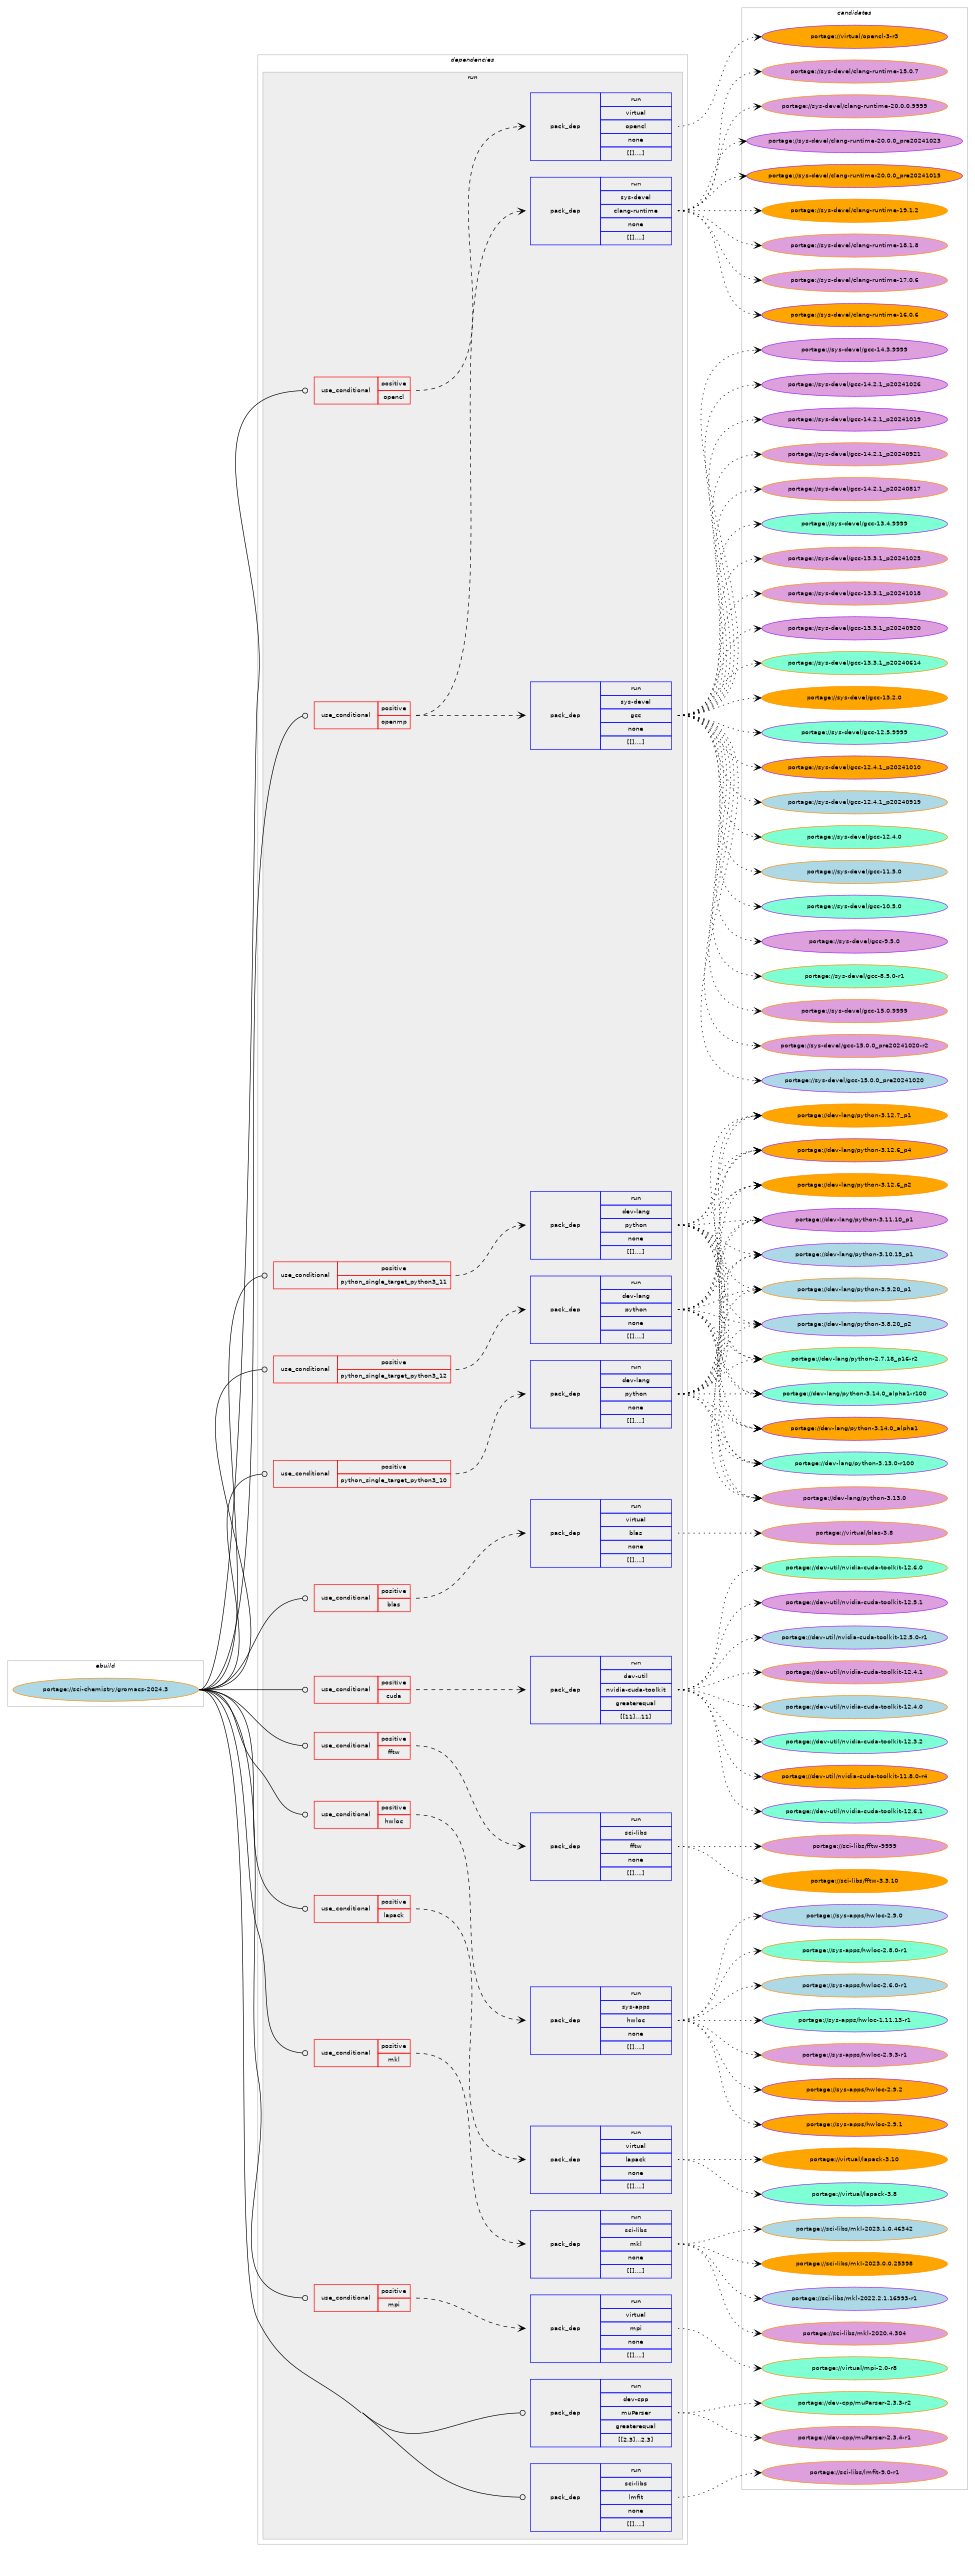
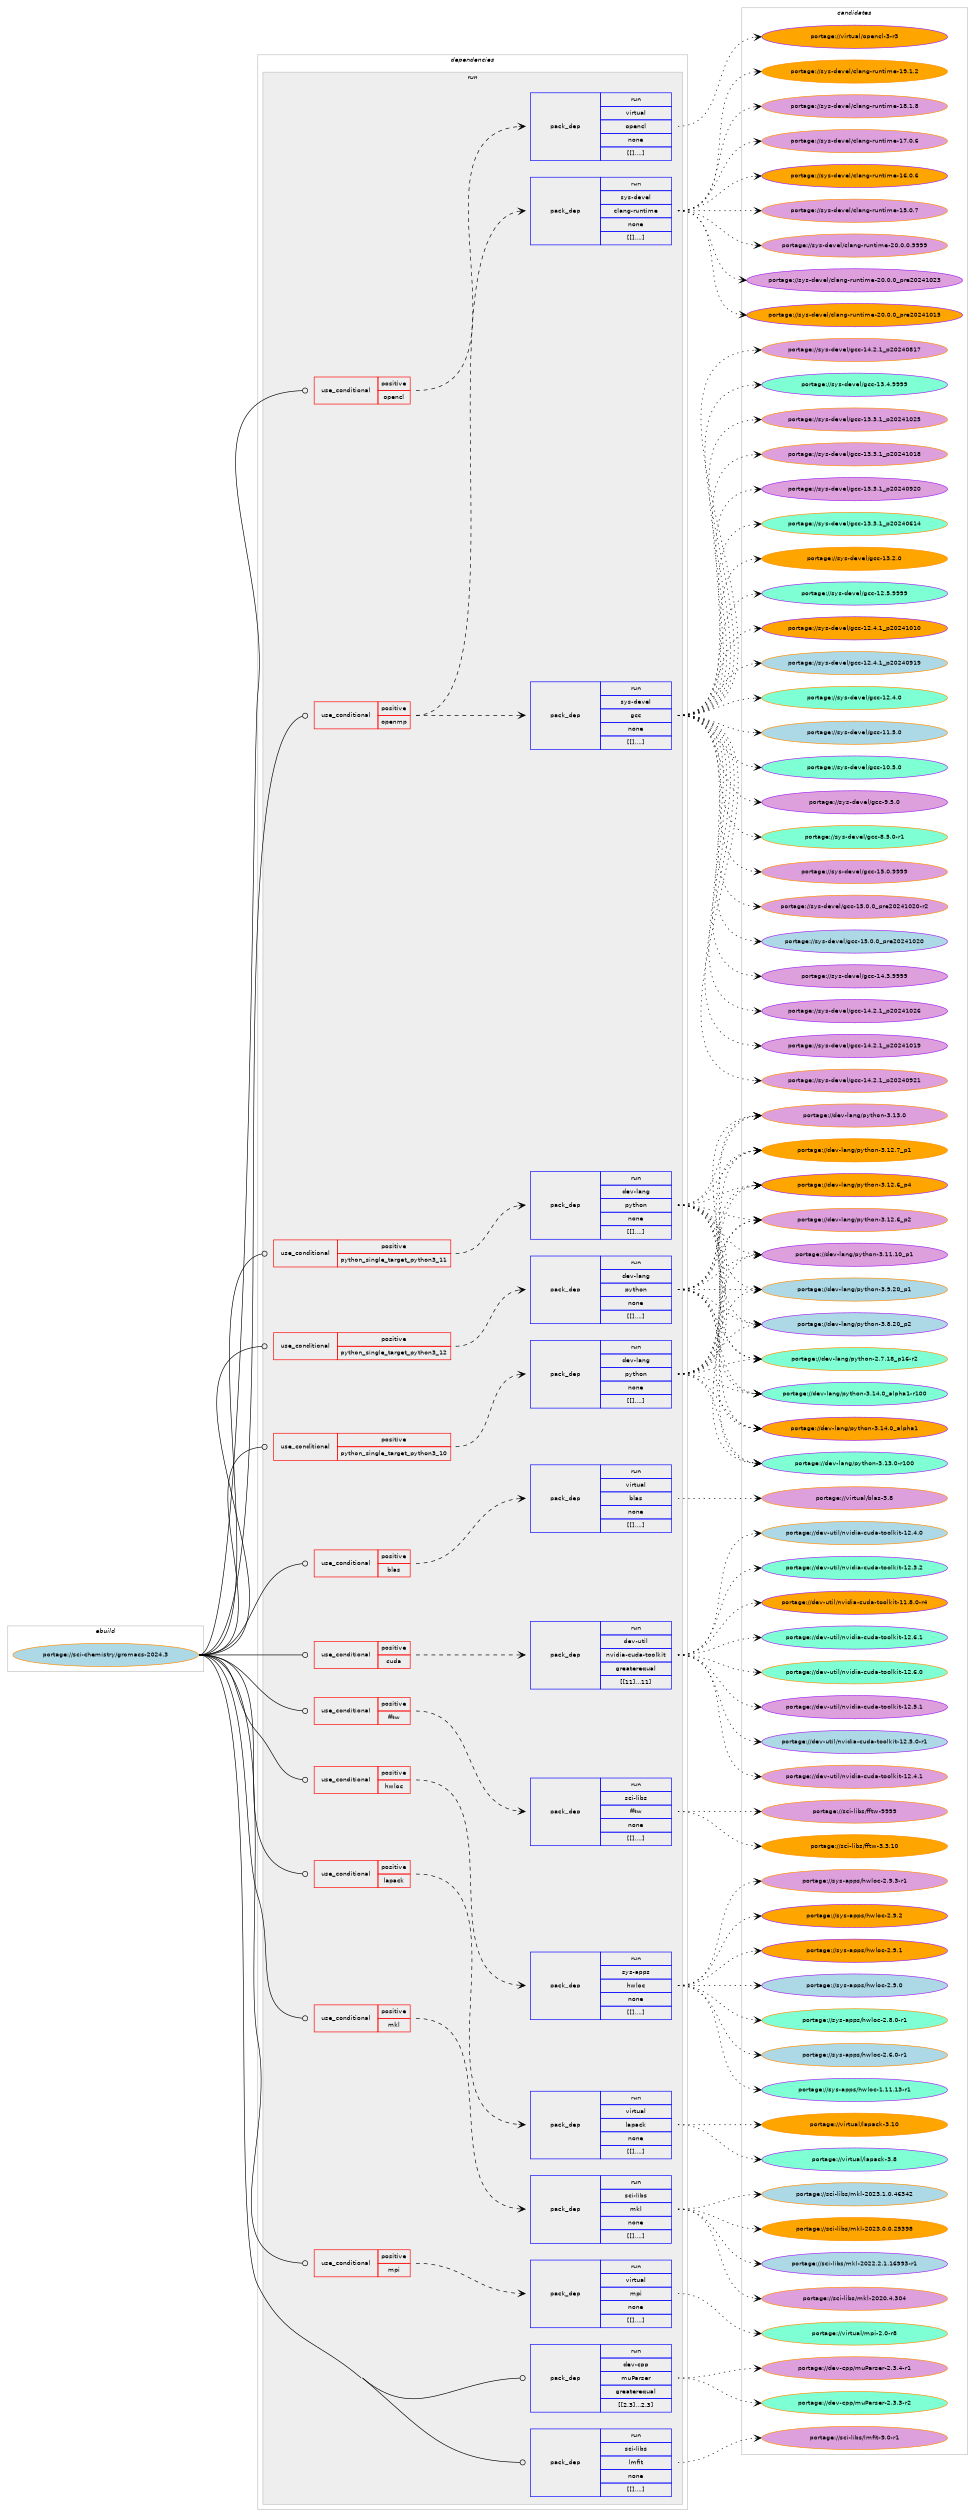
node "portage://dev-lang/python-3.12.6_p2": fillcolor orange -> plum
node "portage://dev-lang/python-3.10.15_p1": removed
